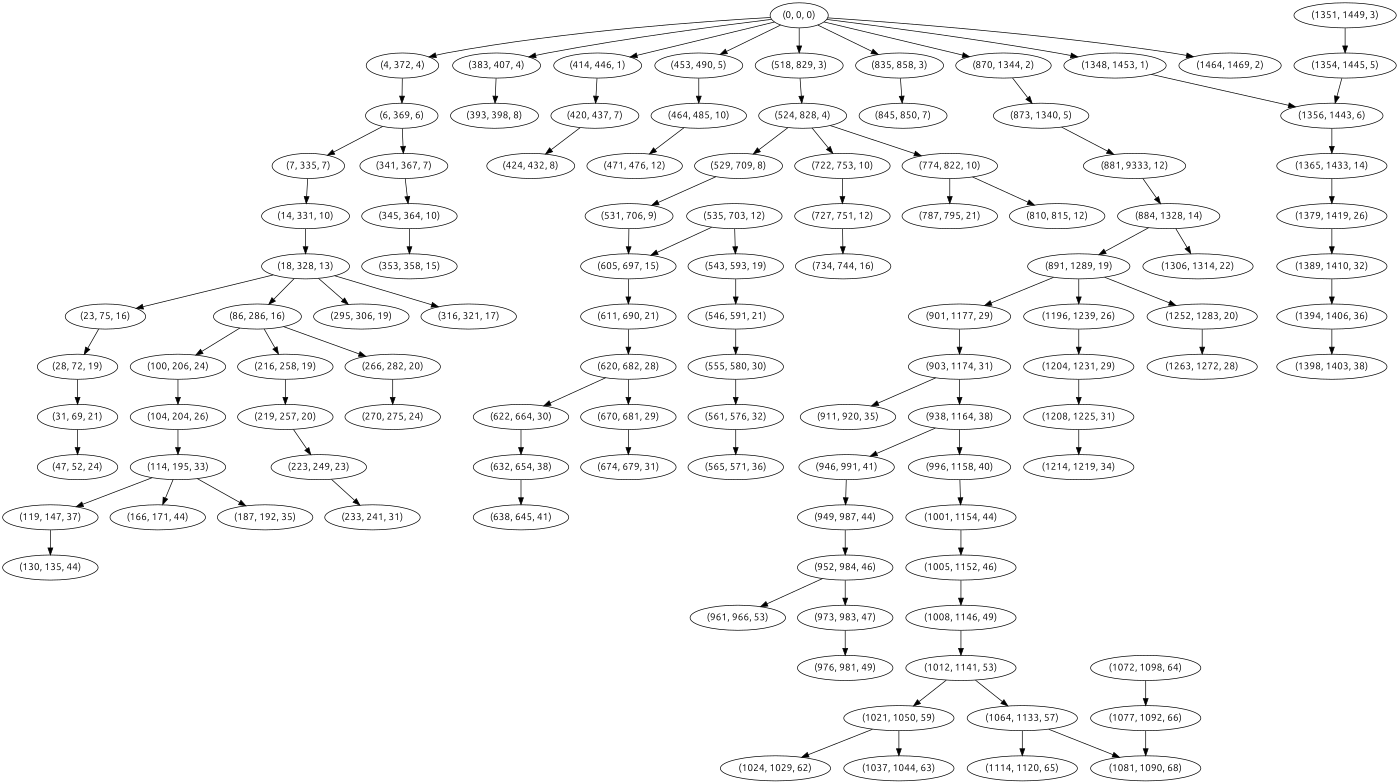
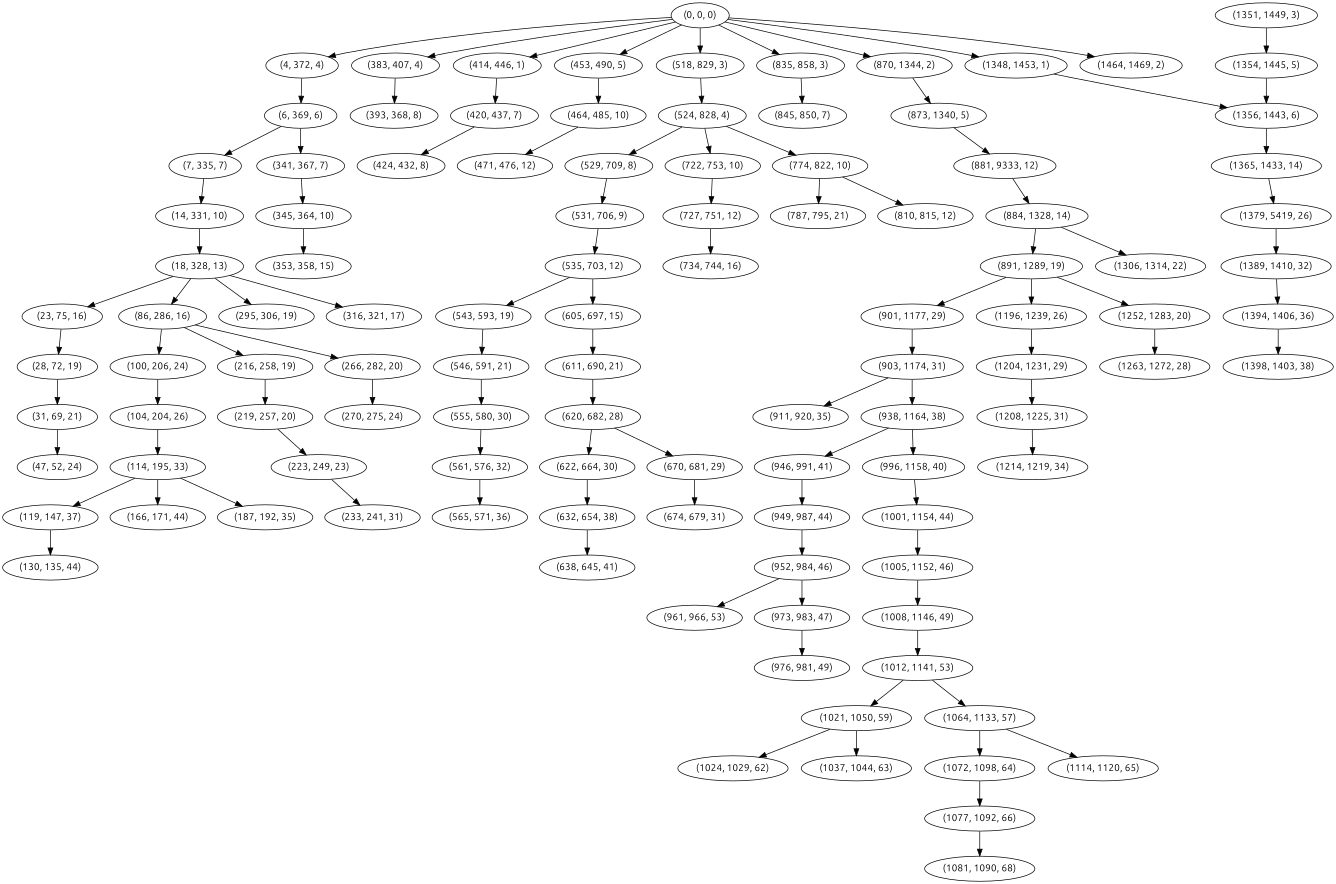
node "(393, 398, 8)": label "(393, 398, 8)" -> "(393, 368, 8)"
node "(1379, 1419, 26)": label "(1379, 1419, 26)" -> "(1379, 5419, 26)"
edge "(531, 706, 9)" -> "(605, 697, 15)": now "(531, 706, 9)" -> "(535, 703, 12)"
edge "(1064, 1133, 57)" -> "(1081, 1090, 68)": now "(1064, 1133, 57)" -> "(1072, 1098, 64)"
